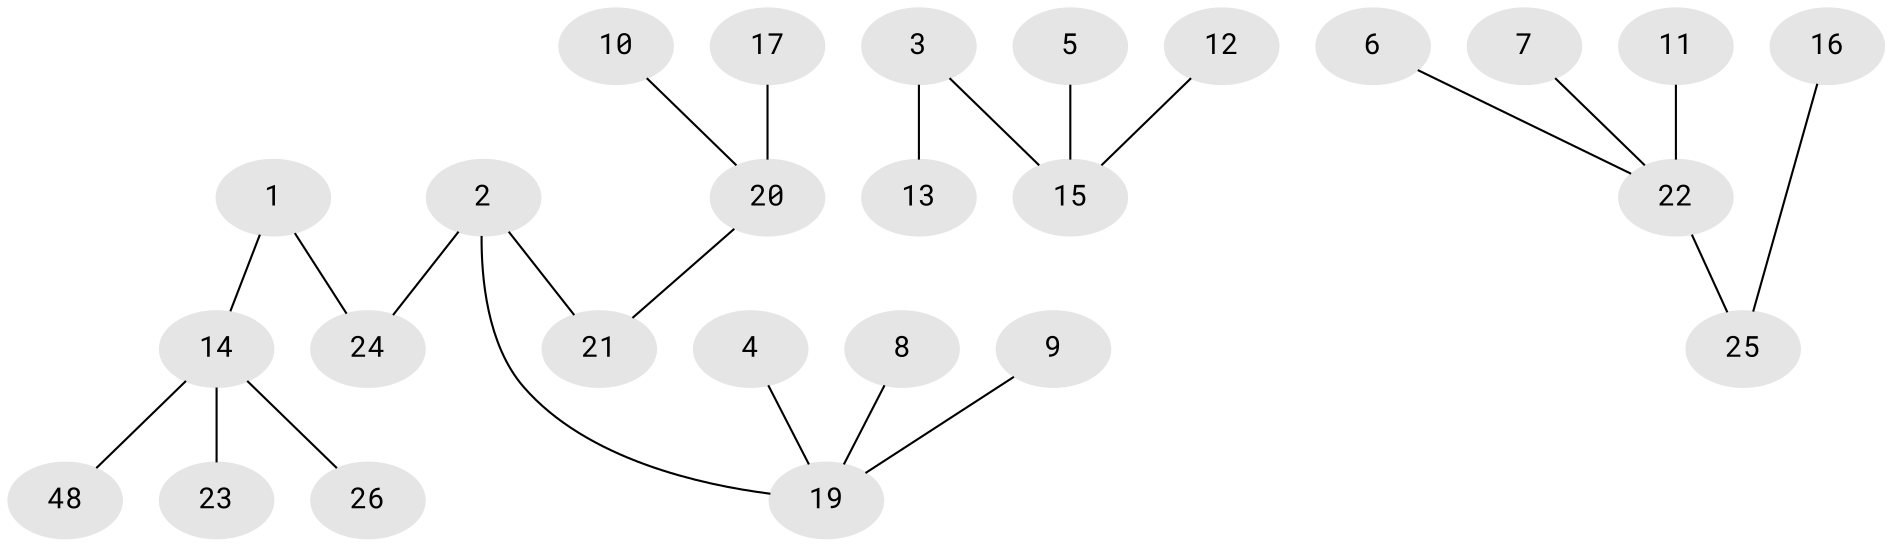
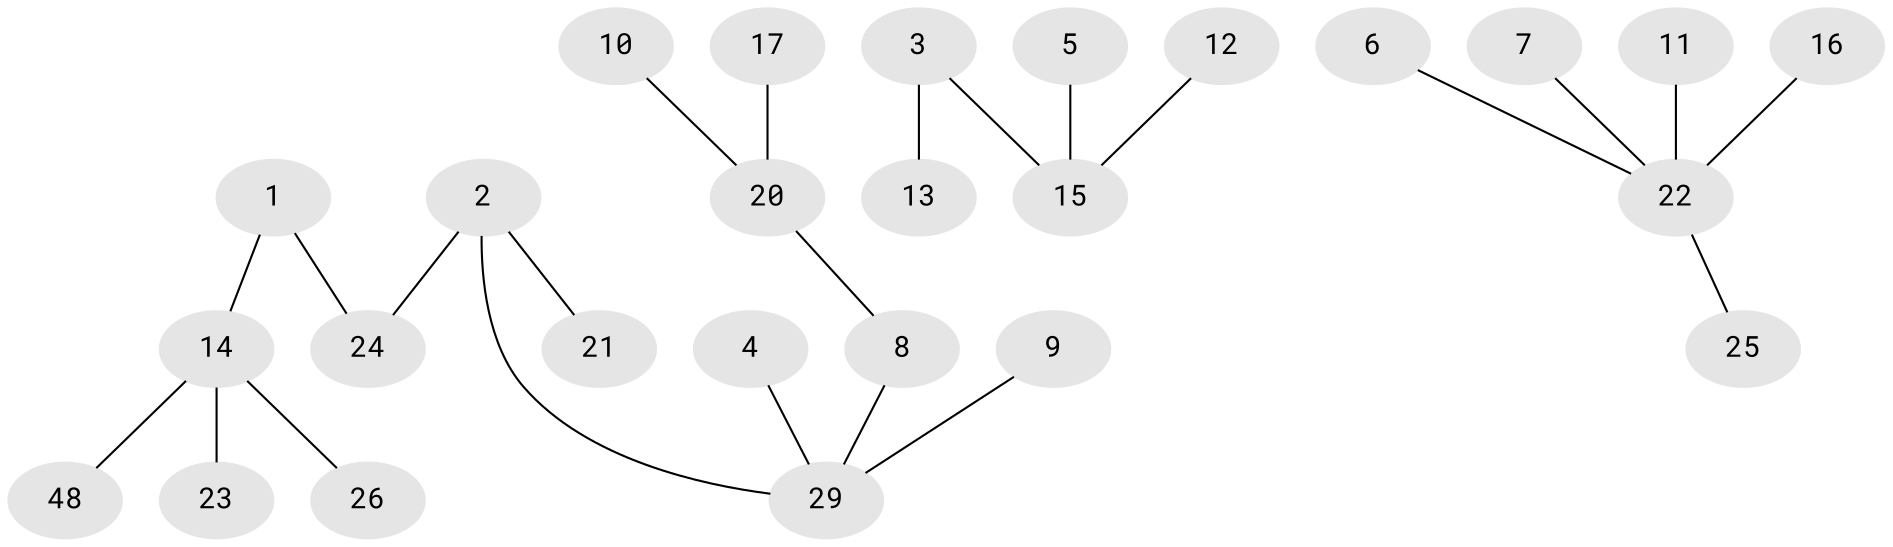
edge "16" -- "25": now "16" -- "22"
edge "20" -- "21": now "20" -- "8"
node "19": label "19" -> "29"
